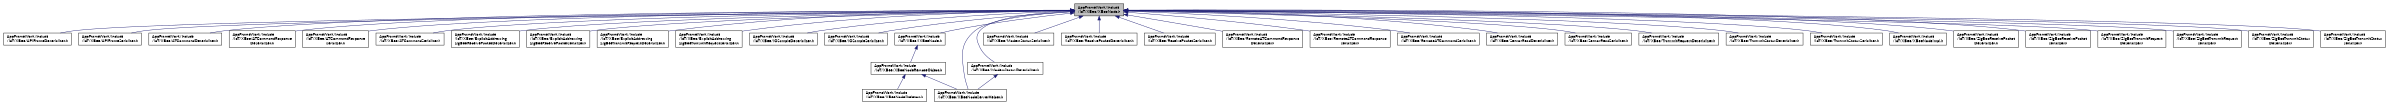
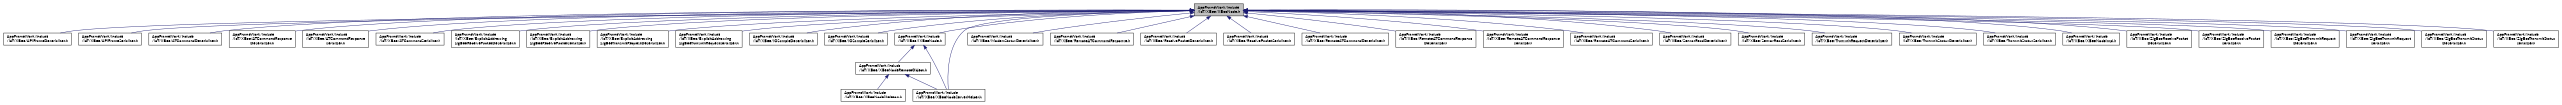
node "AppFrameWork/include /IoT/XBee/ModemStatusSerializer.h": label "AppFrameWork/include /IoT/XBee/ModemStatusSerializer.h" -> "AppFrameWork/include /IoT/XBee/RemoteATCommandResponse.h"
node "AppFrameWork/include /IoT/XBee/RemoteATCommandDeserializer.h": added
edge "AppFrameWork/include /IoT/XBee/XBeeNodeServerHelper.h" -> "AppFrameWork/include /IoT/XBee/ModemStatusDeserializer.h": now "AppFrameWork/include /IoT/XBee/XBeeNodeServerHelper.h" -> "AppFrameWork/include /IoT/XBee/IXBeeNode.h"
